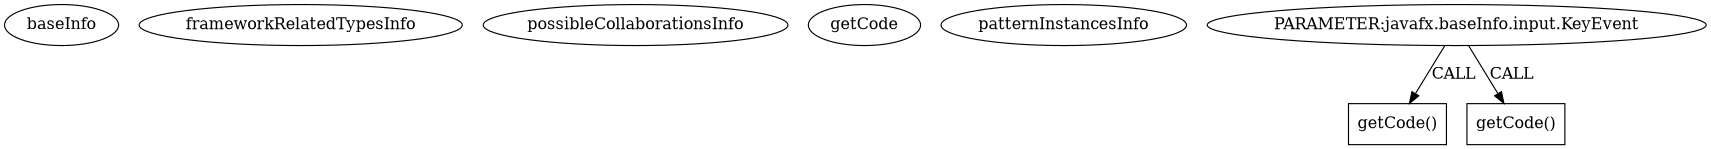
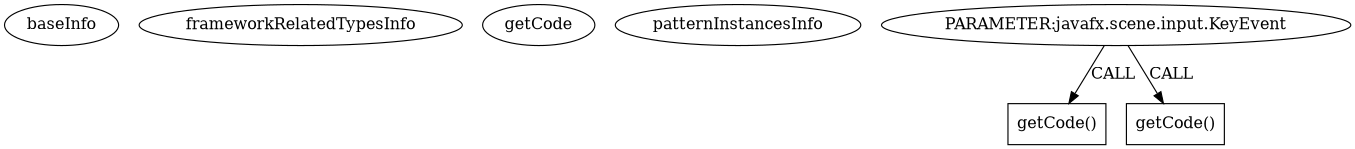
node "possibleCollaborationsInfo": removed
node "PARAMETER:javafx.baseInfo.input.KeyEvent": label "PARAMETER:javafx.baseInfo.input.KeyEvent" -> "PARAMETER:javafx.scene.input.KeyEvent"
